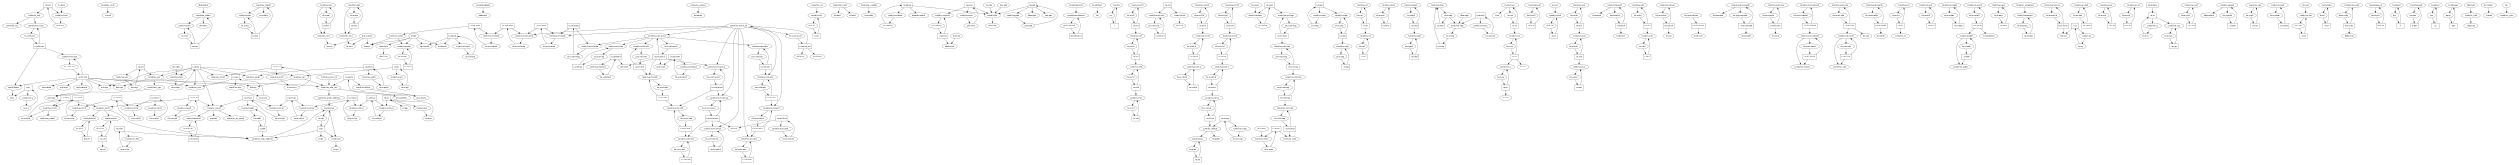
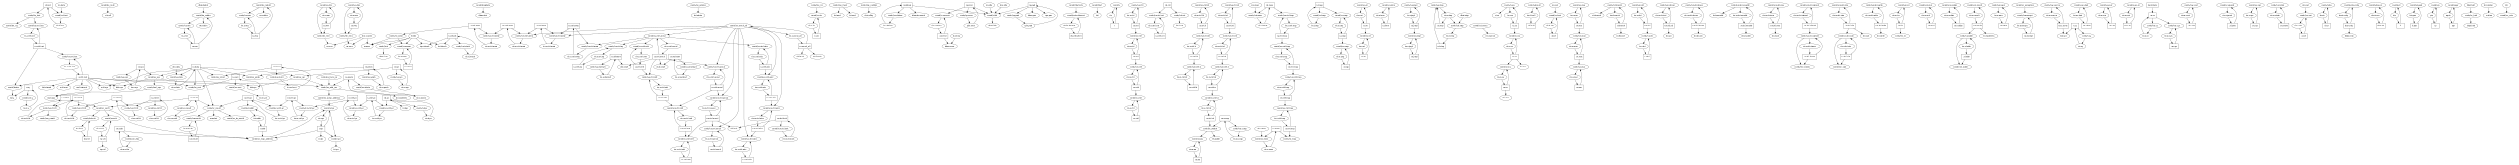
node "comb/v.m.dci.dsuen": added
node "r.d.annul": removed
node "dbgo.ipend": removed
